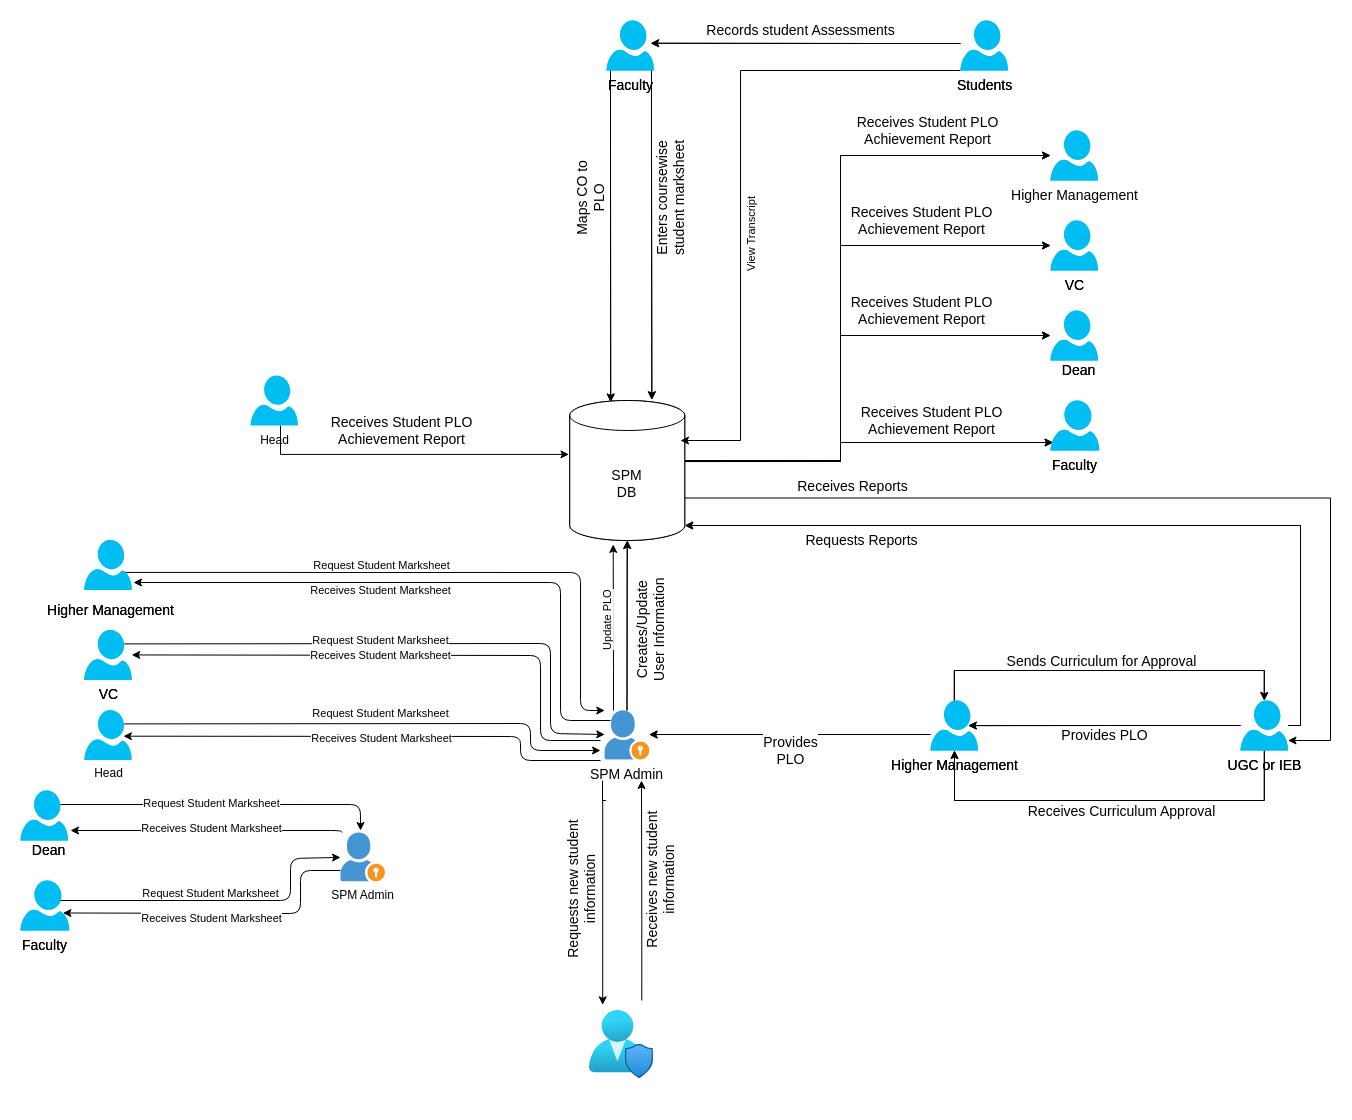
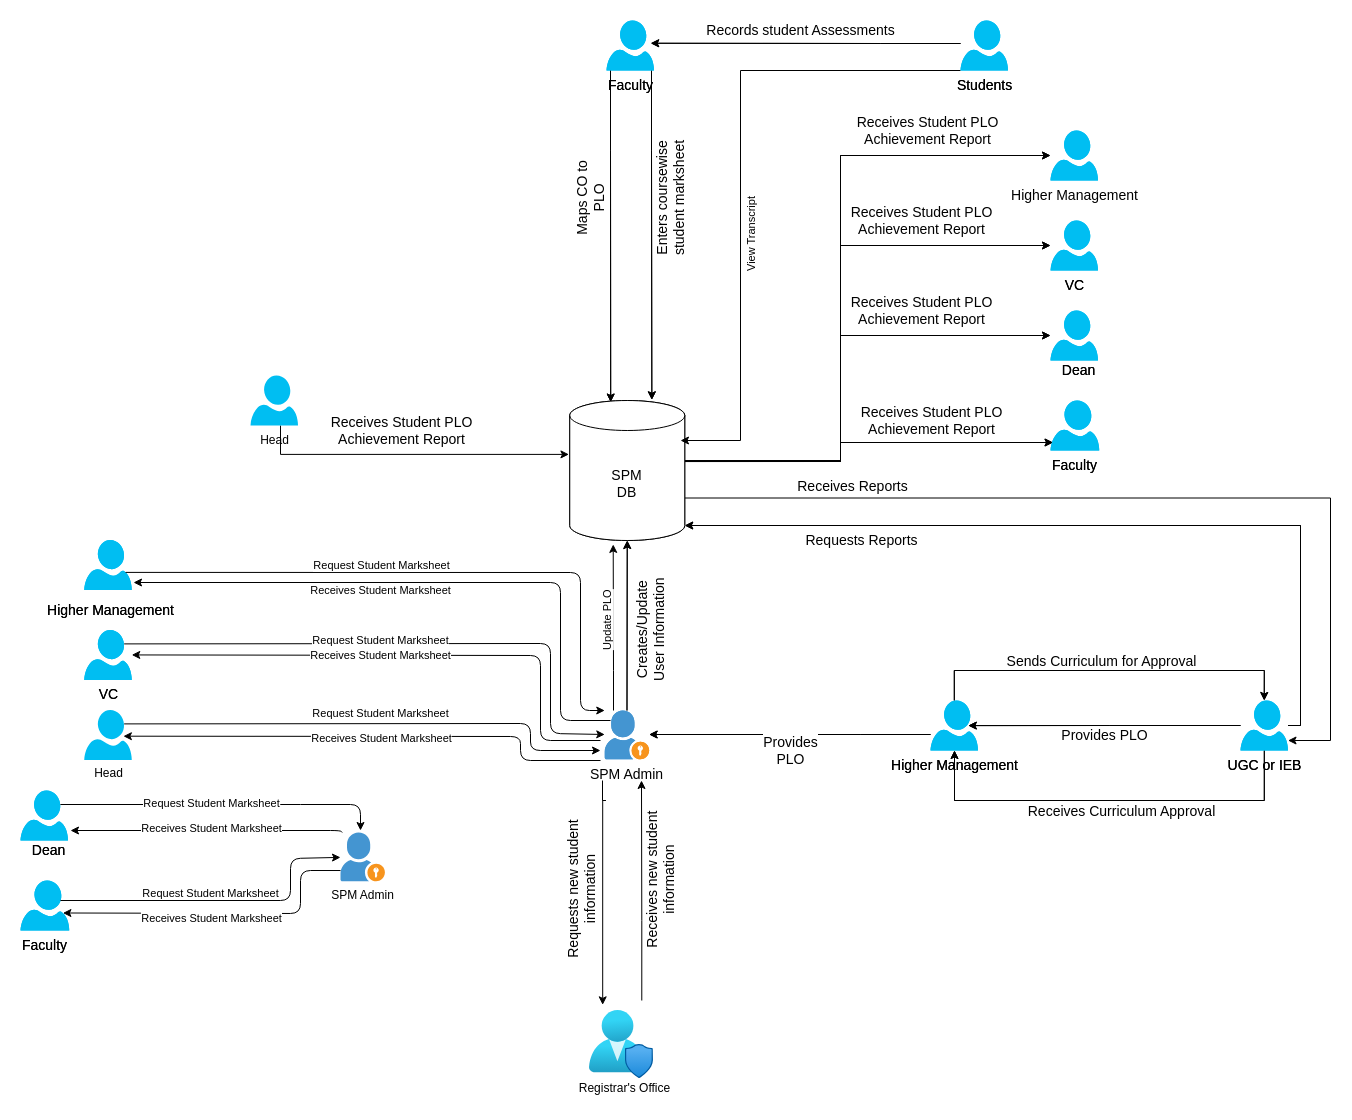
node "Registrar's Office": added
